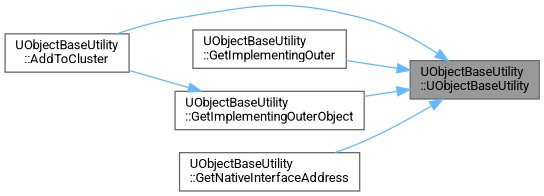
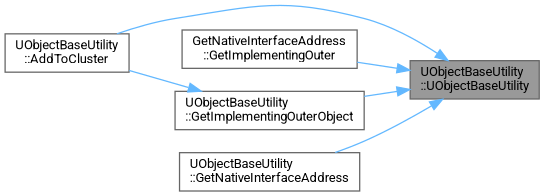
node "UObjectBaseUtility ::GetImplementingOuter": label "UObjectBaseUtility ::GetImplementingOuter" -> "GetNativeInterfaceAddress ::GetImplementingOuter"
